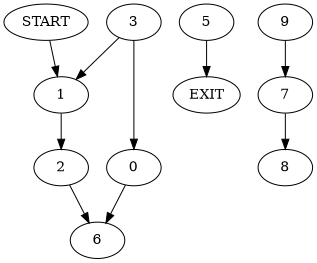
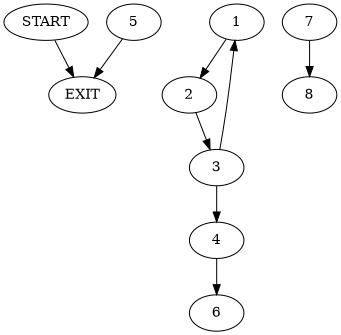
node "9": removed
edge "START" -> "1": now "START" -> "EXIT"
node "0": label "0" -> "4"
edge "2" -> "6": now "2" -> "3"
